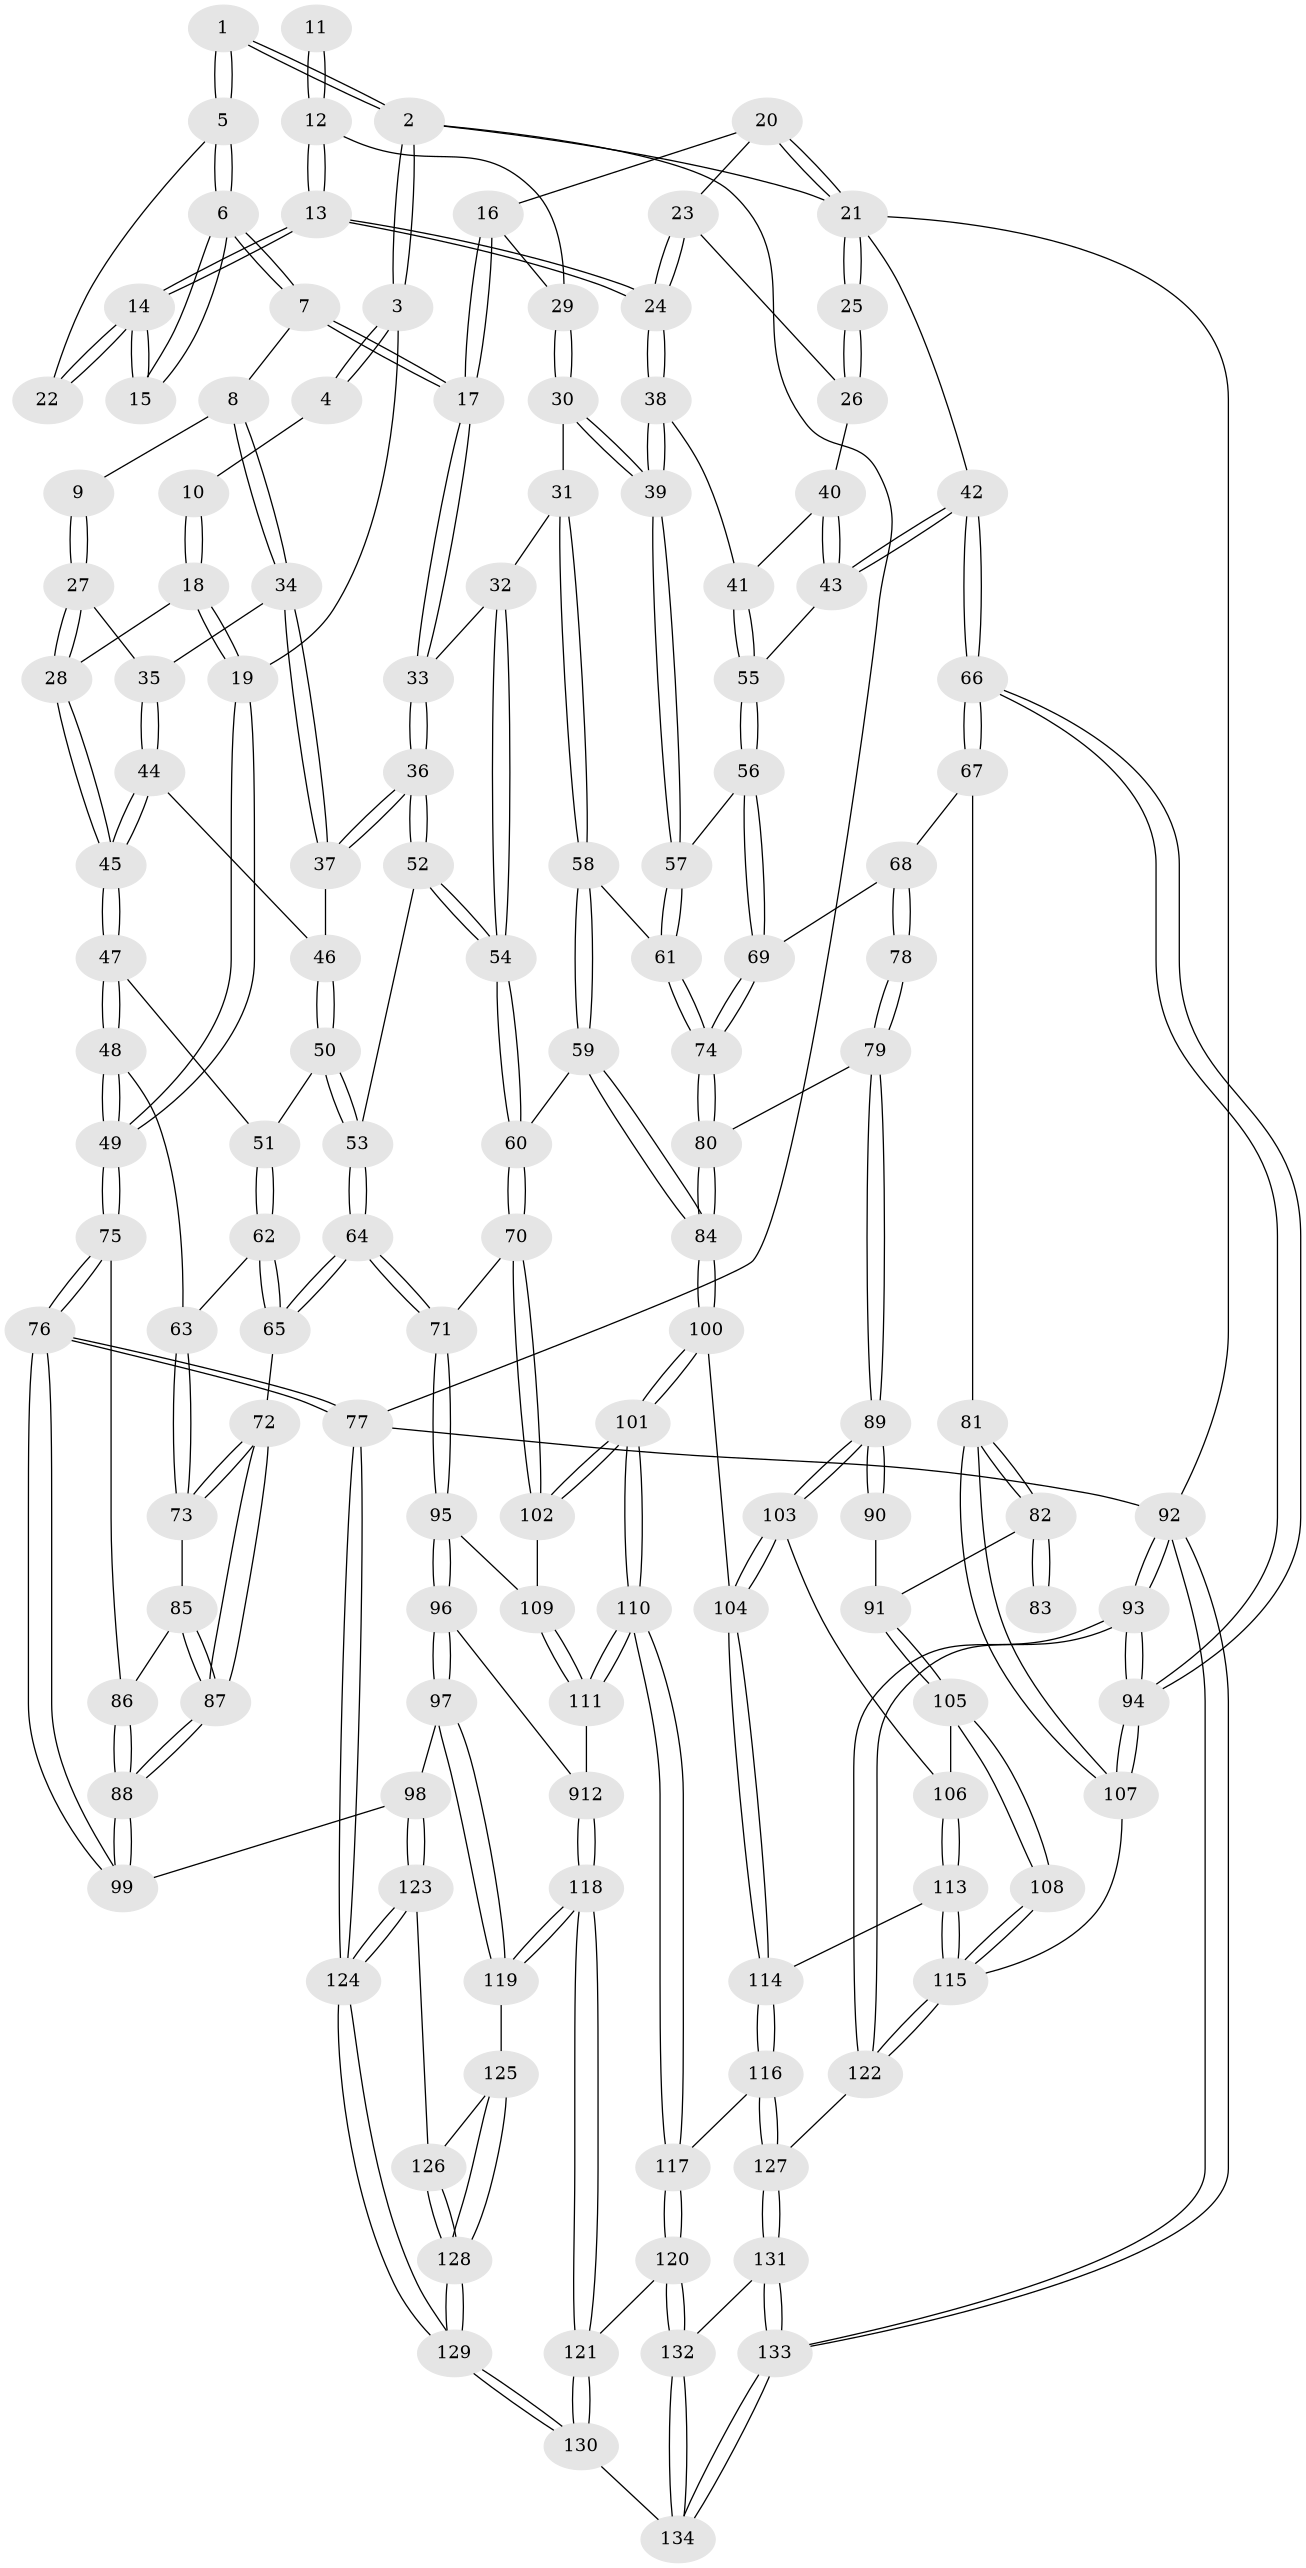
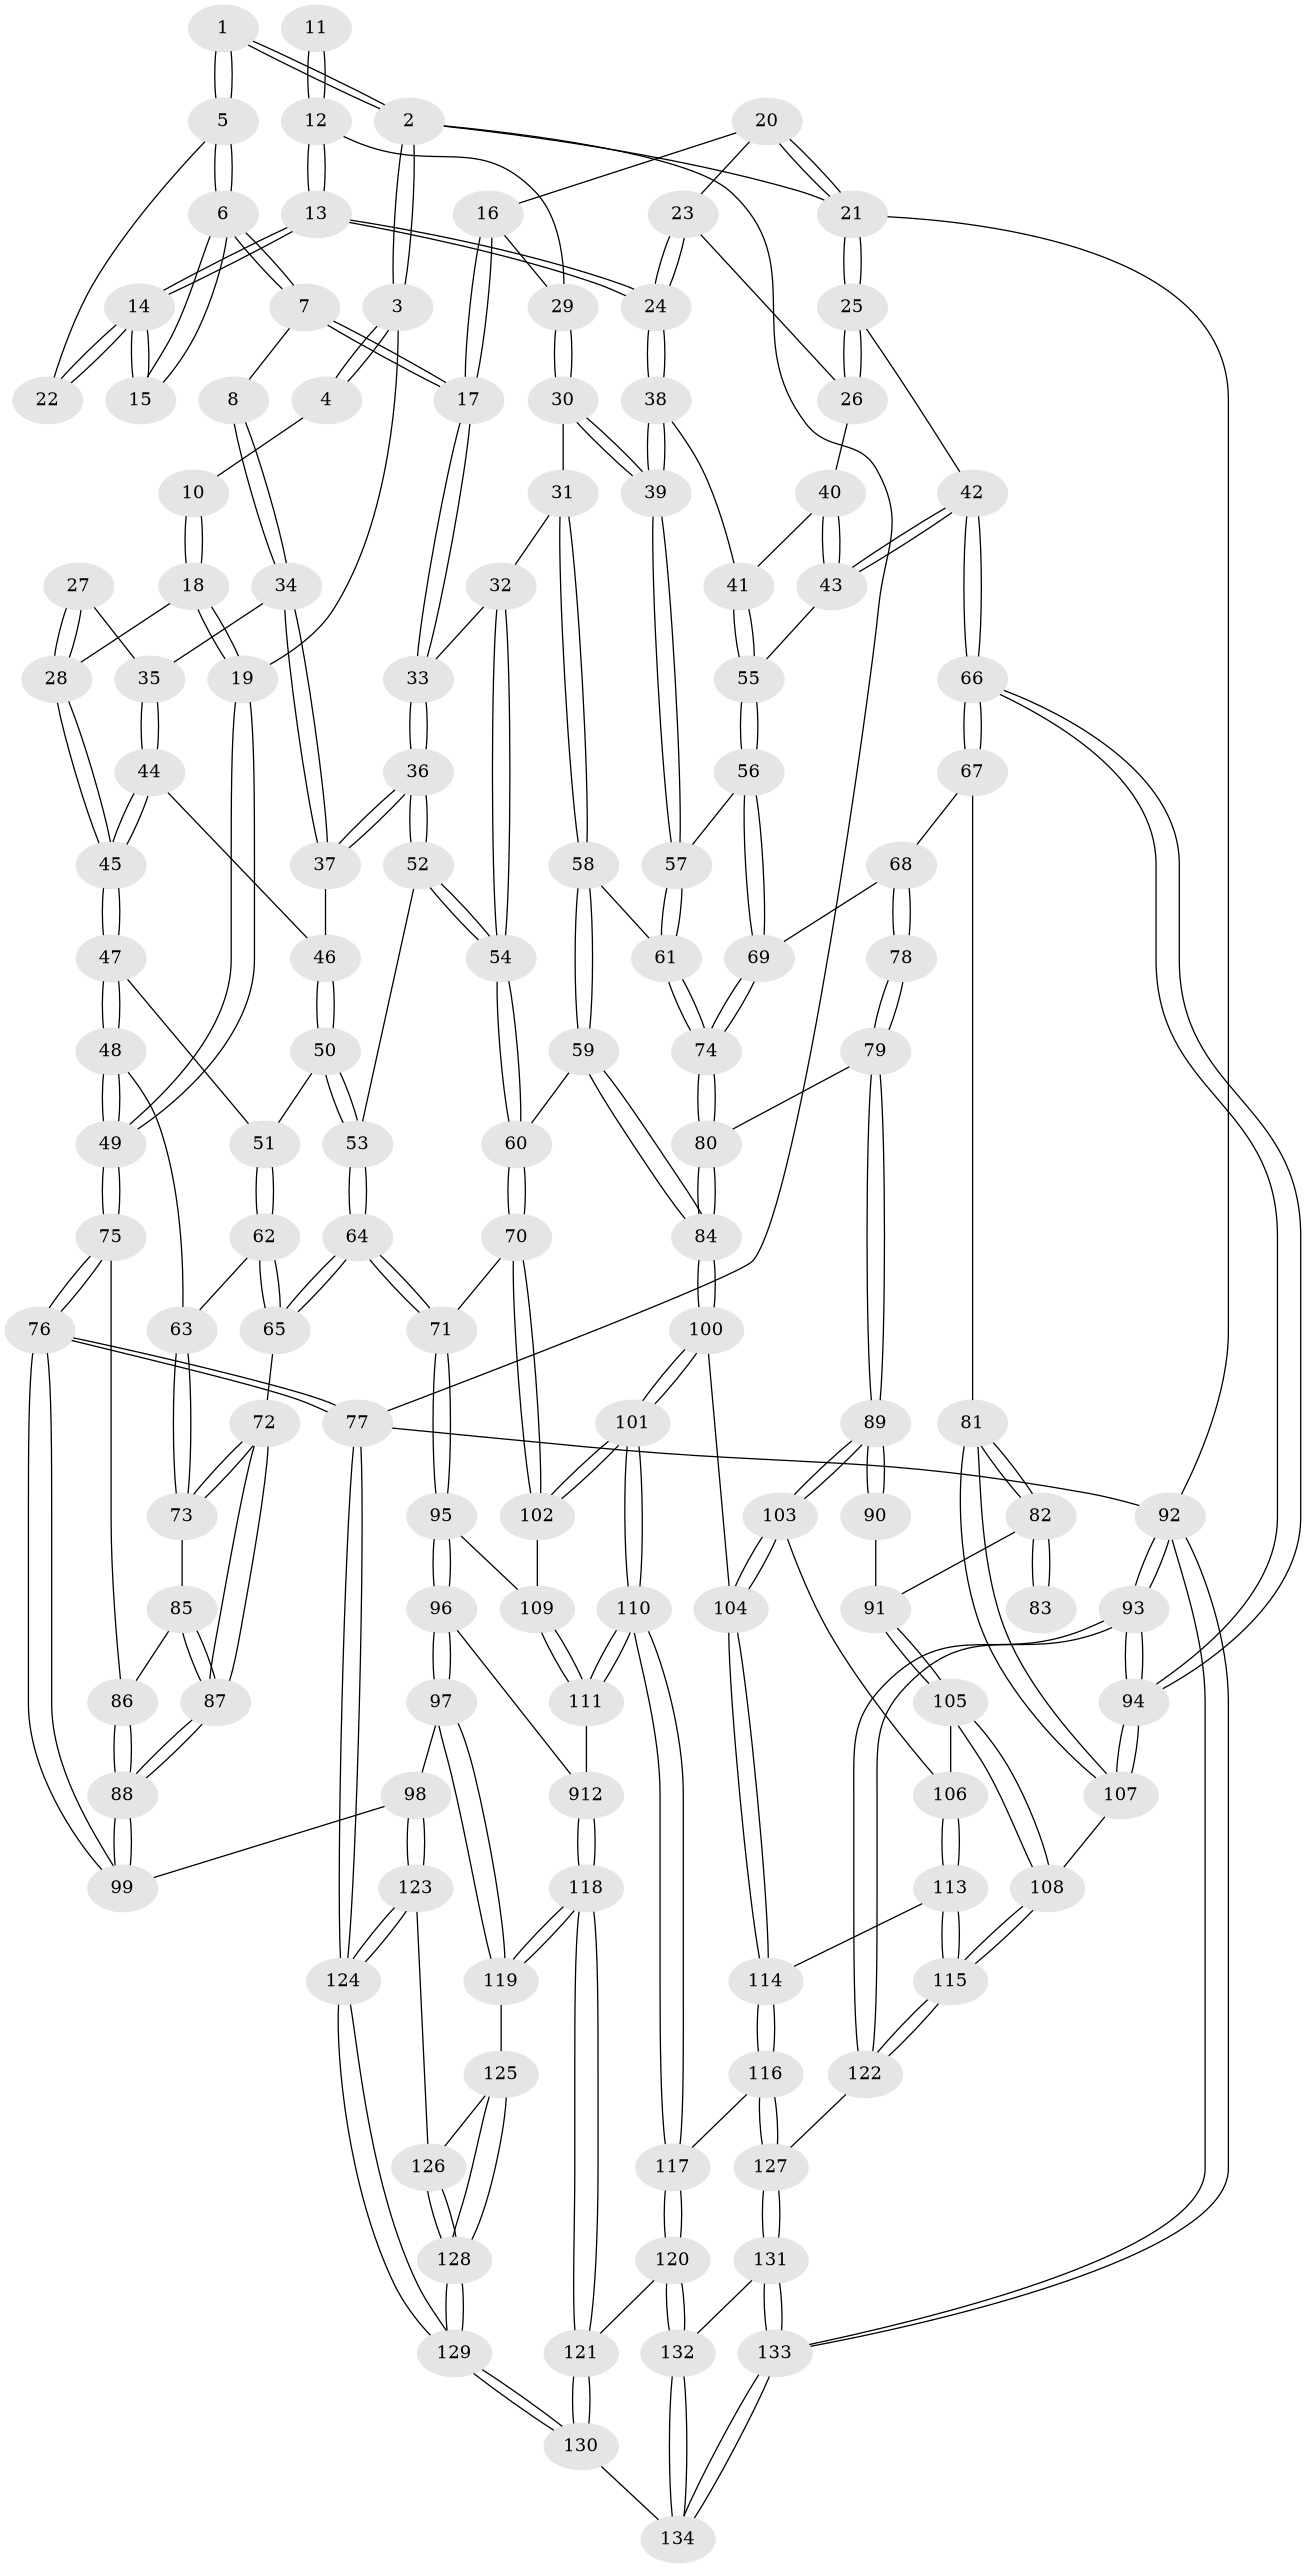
edge "21" -- "42": now "25" -- "42"
node "9": removed
edge "107" -- "115": now "107" -- "108"
